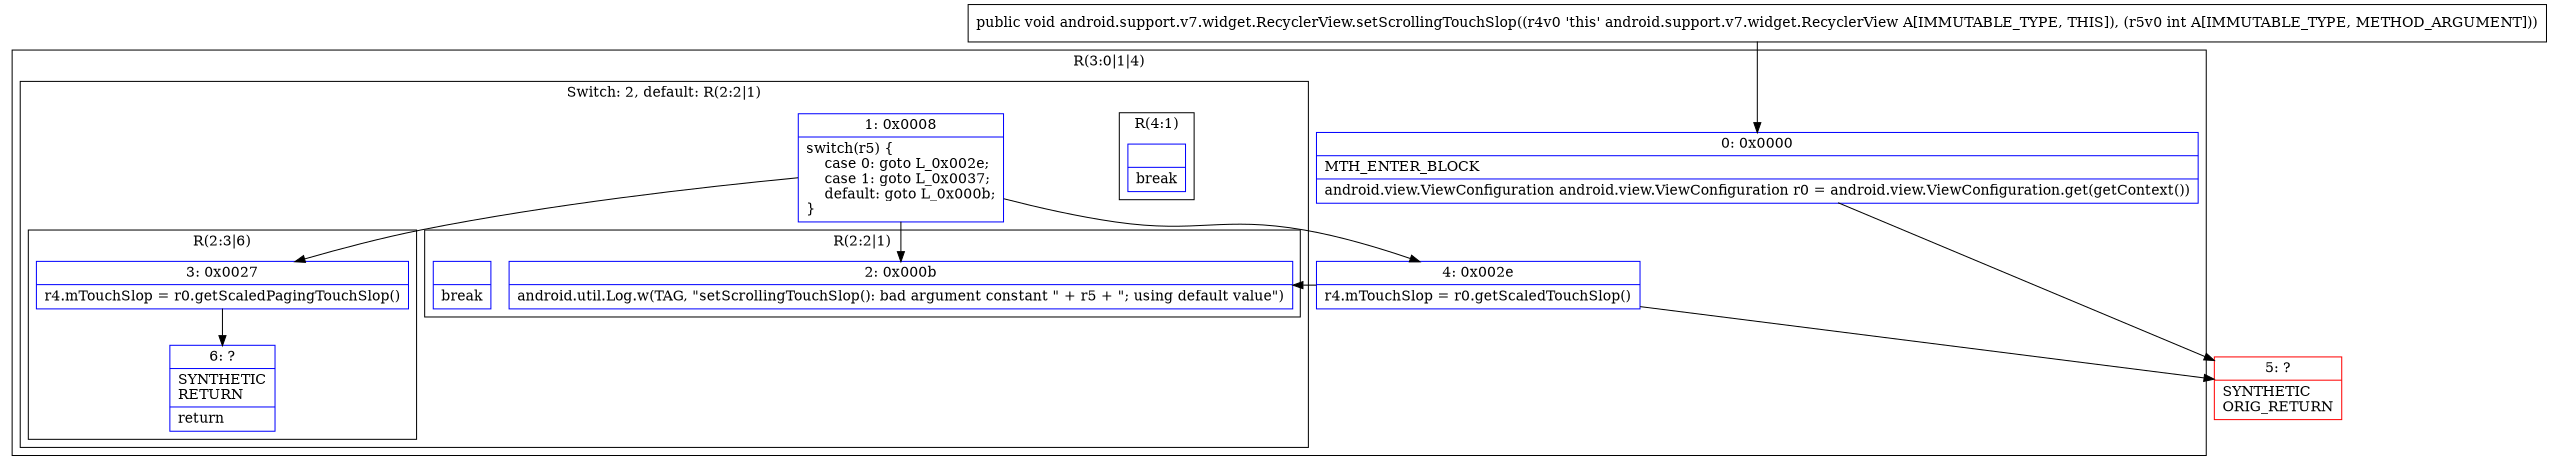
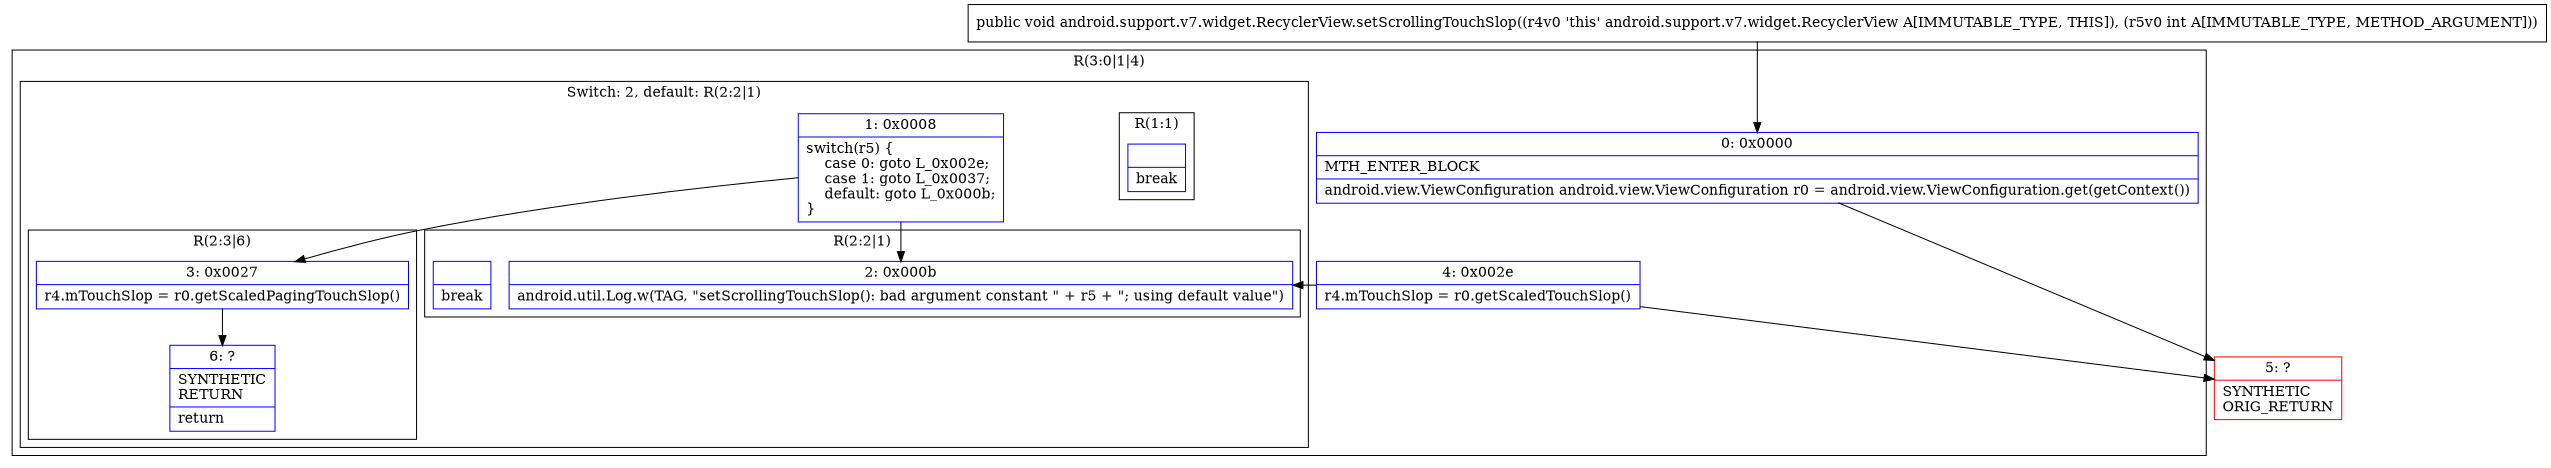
cluster "R(4:1)": label "R(4:1)" -> "R(1:1)"
edge "1: 0x0008" -> "4: 0x002e": removed
